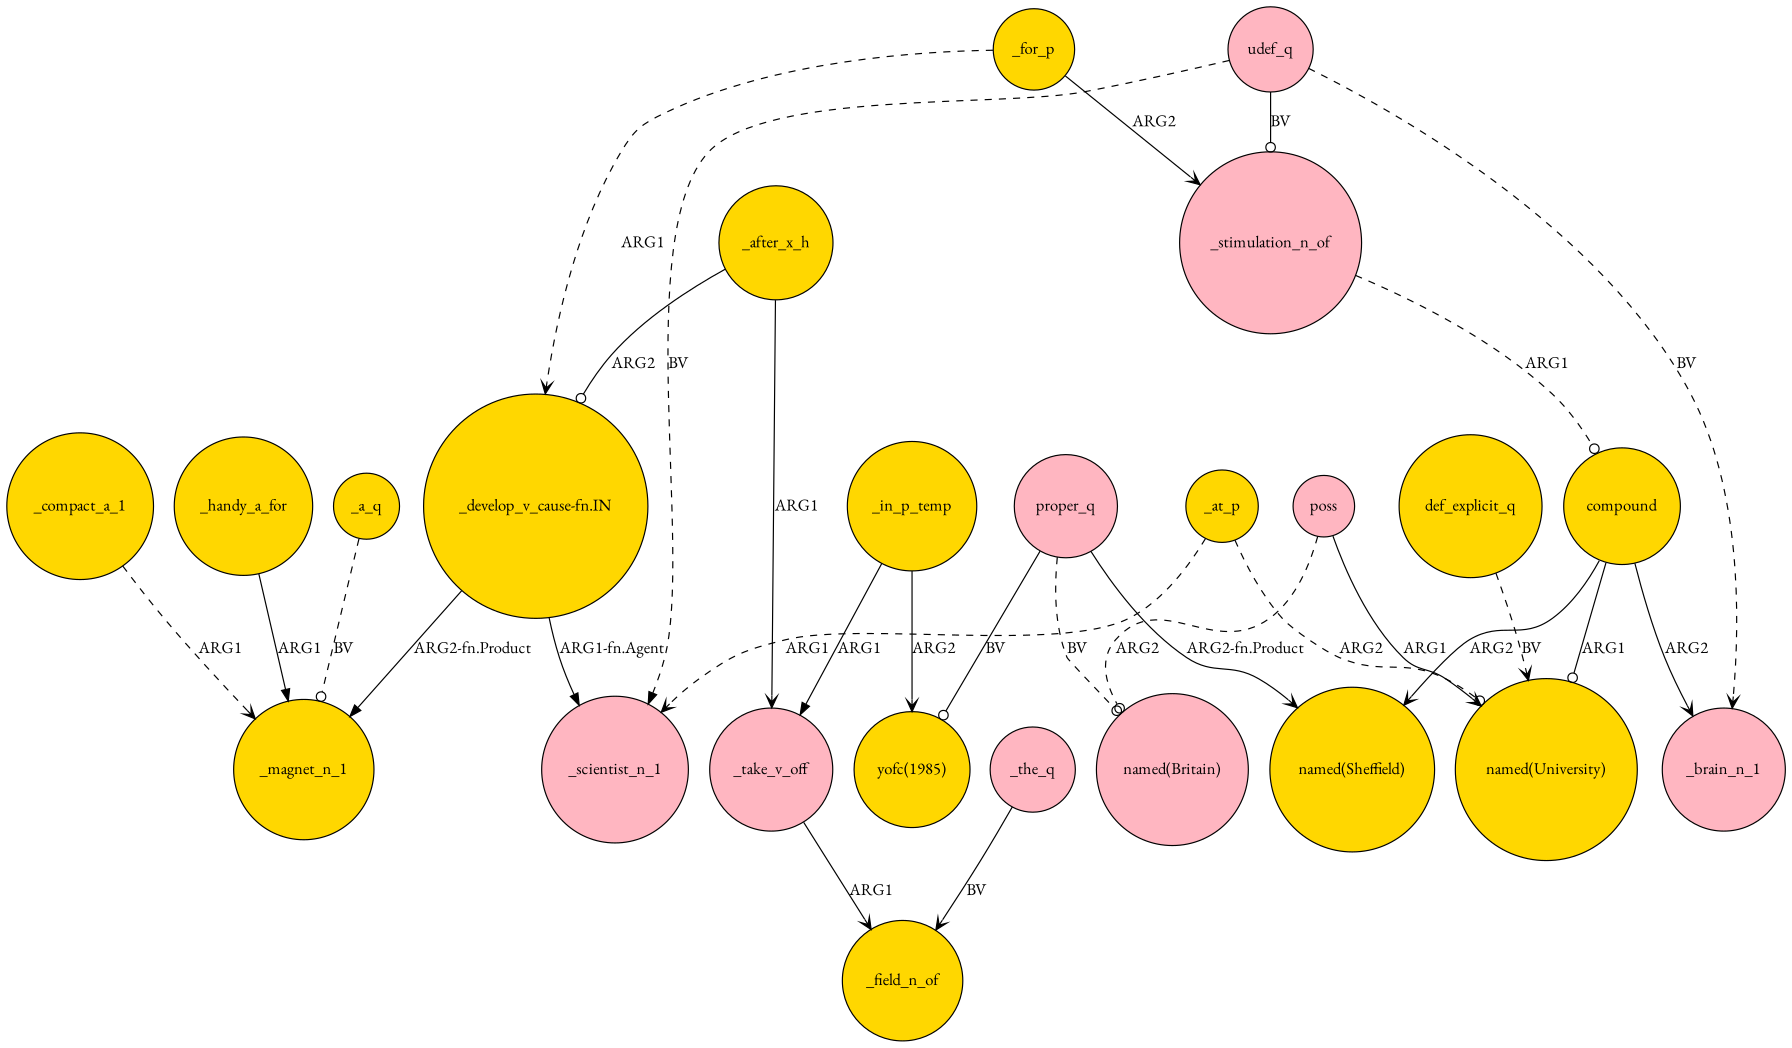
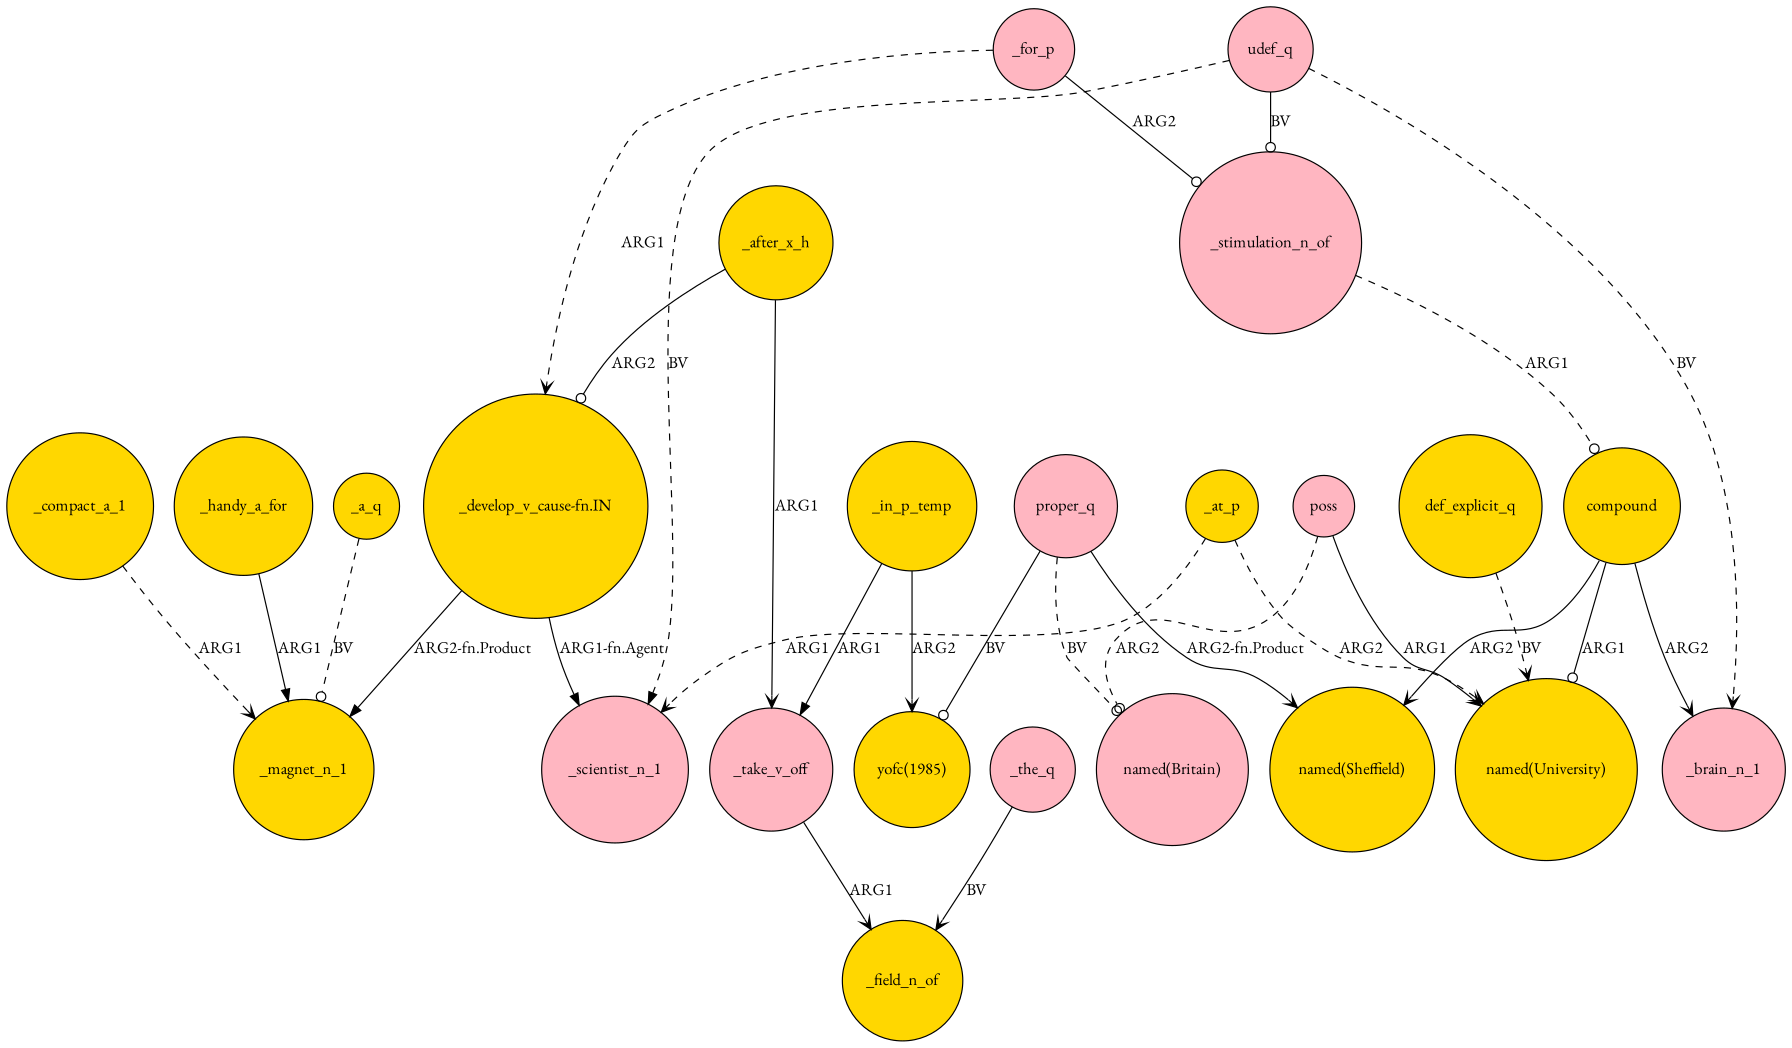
node "_for_p": fillcolor gold -> lightpink
edge "_for_p" -> "_stimulation_n_of": arrowhead vee -> odot
edge "_at_p" -> "named(University)": arrowhead odot -> vee
